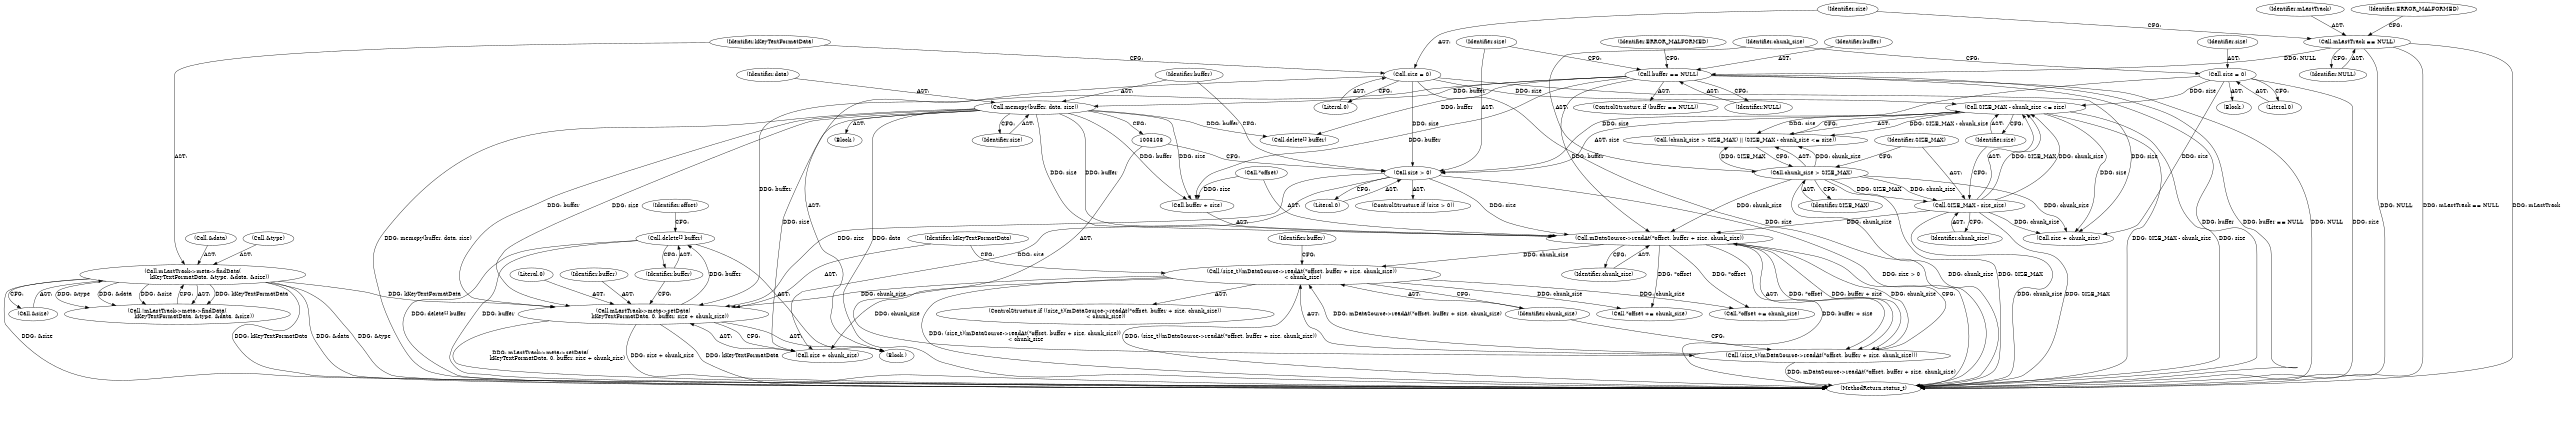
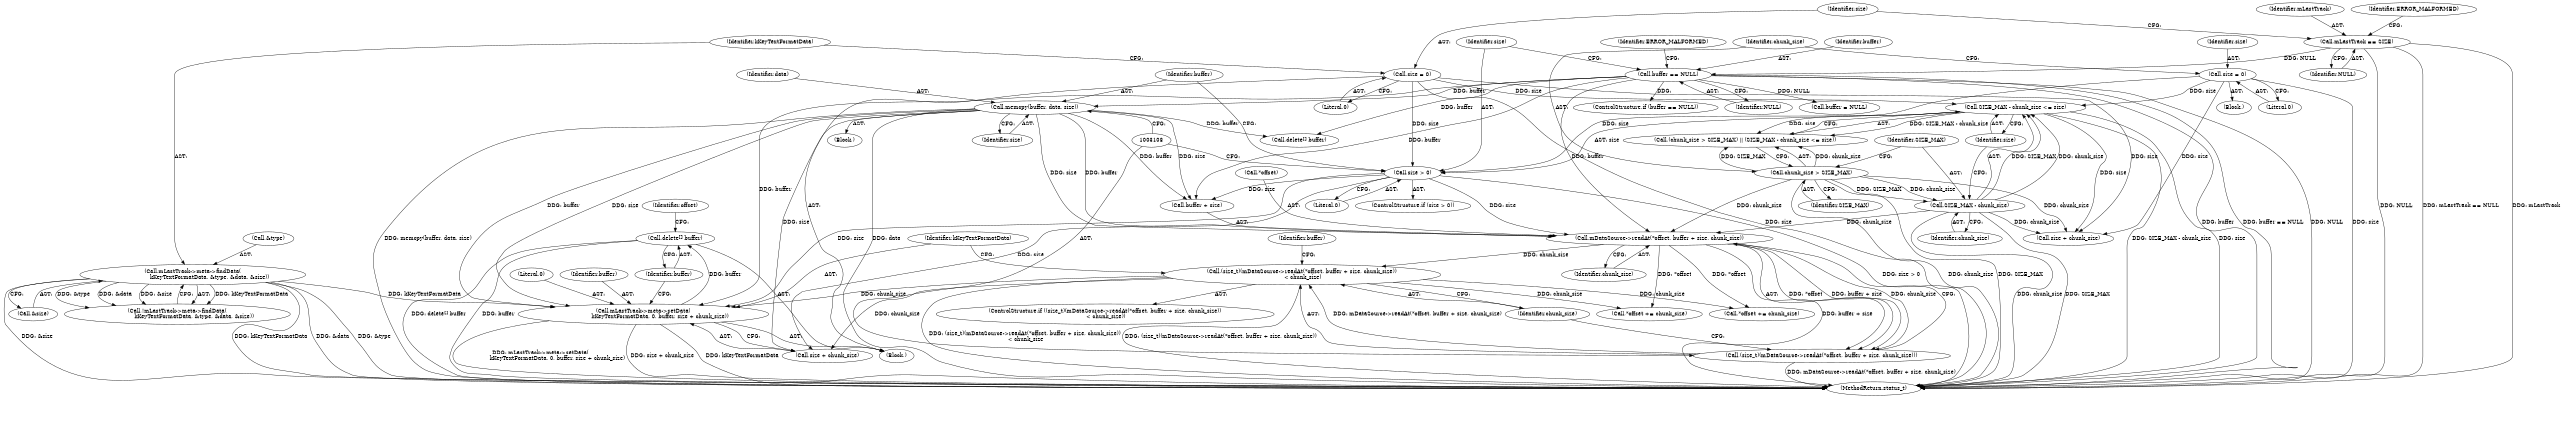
node "(Call,mLastTrack == NULL)": label "(Call,mLastTrack == NULL)" -> "(Call,mLastTrack == SIZE)"
edge "(Call,buffer == NULL)" -> "(ControlStructure,if (buffer == NULL))": label "AST: " -> "DDG: "
node "(Call,buffer = NULL)": added
edge "(Call,memcpy(buffer, data, size))" -> "1003108": reversed
edge "(Call,*offset)" -> "(Call,buffer + size)": now "(Call,size > 0)" -> "(Call,buffer + size)"
node "(Call,SIZE_MAX - size_size)": label "(Call,SIZE_MAX - size_size)" -> "(Call,SIZE_MAX - chunk_size)"
node "(Call,&data)": removed
